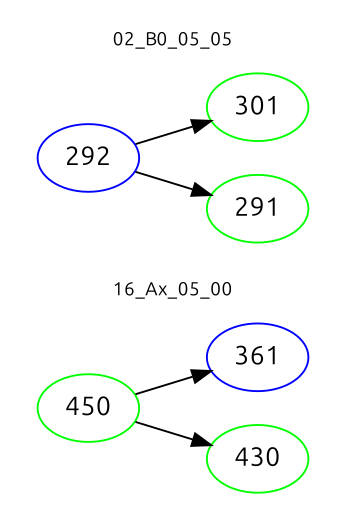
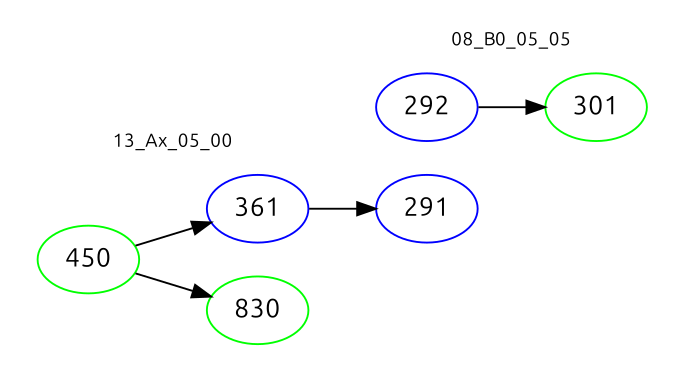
cluster "02_B0_05_05": label "02_B0_05_05" -> "08_B0_05_05"
edge "292" -> "291": now "361" -> "291"
node "291": color green -> blue
cluster "16_Ax_05_00": label "16_Ax_05_00" -> "13_Ax_05_00"
node "430": label "430" -> "830"
